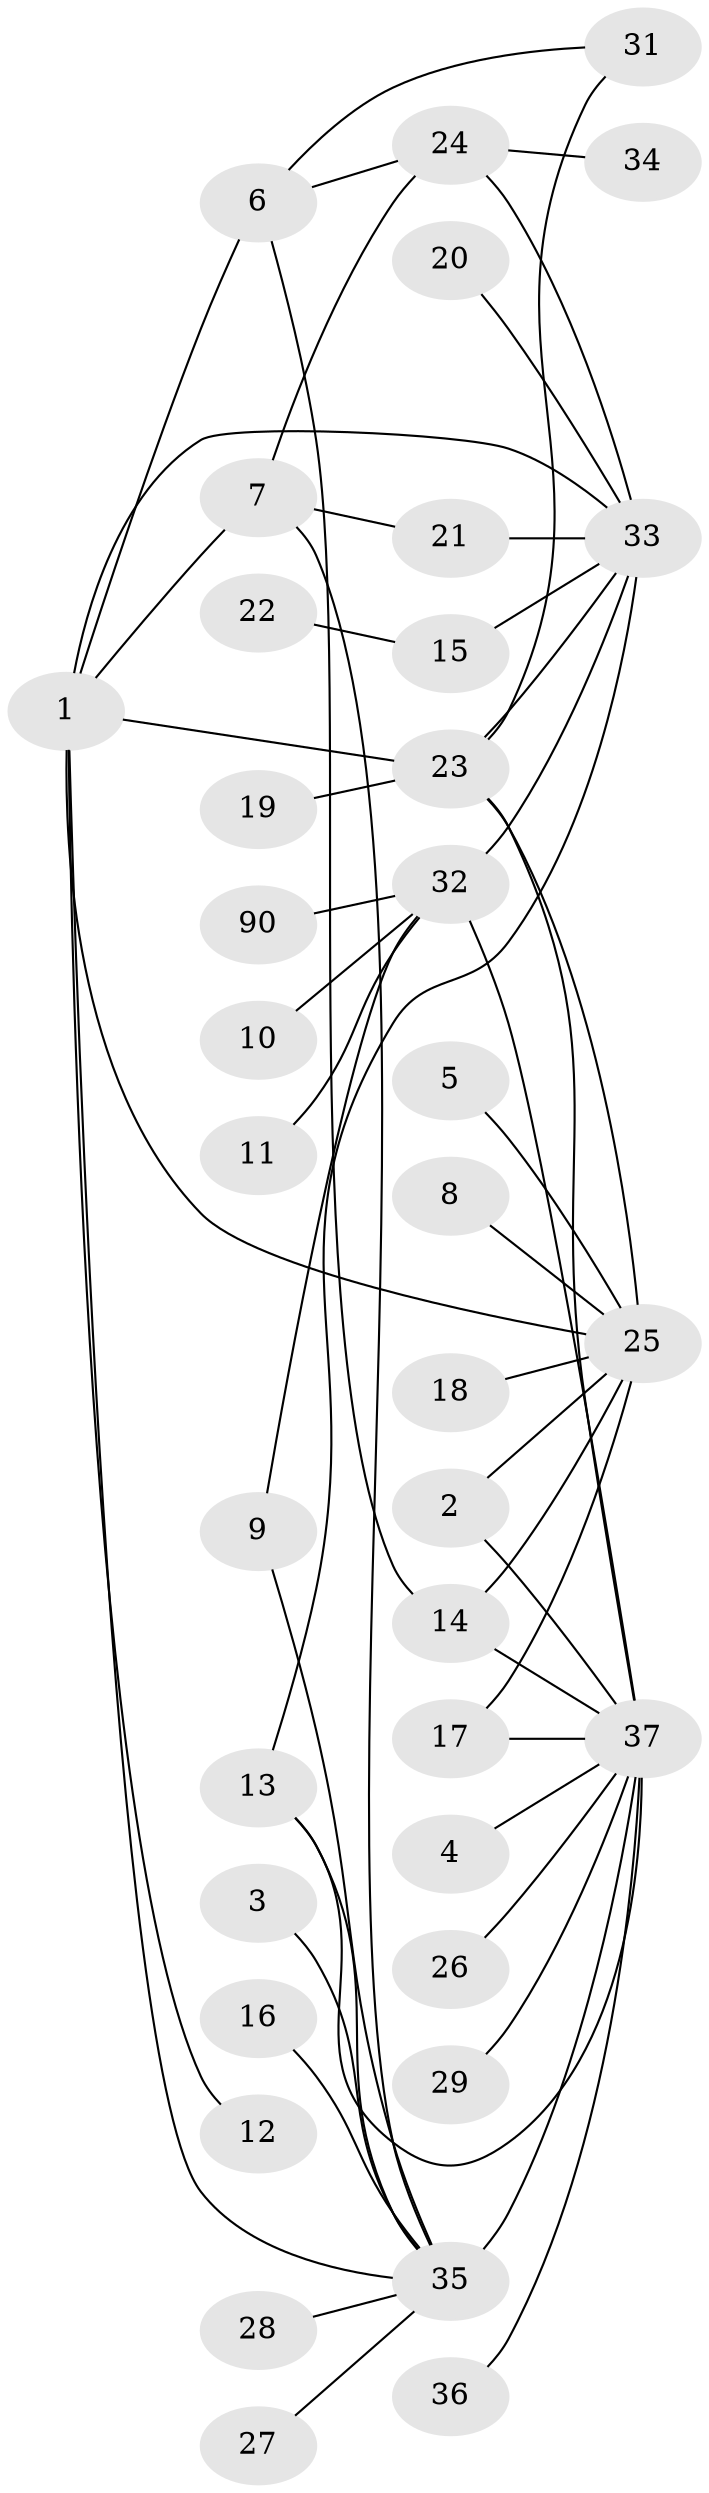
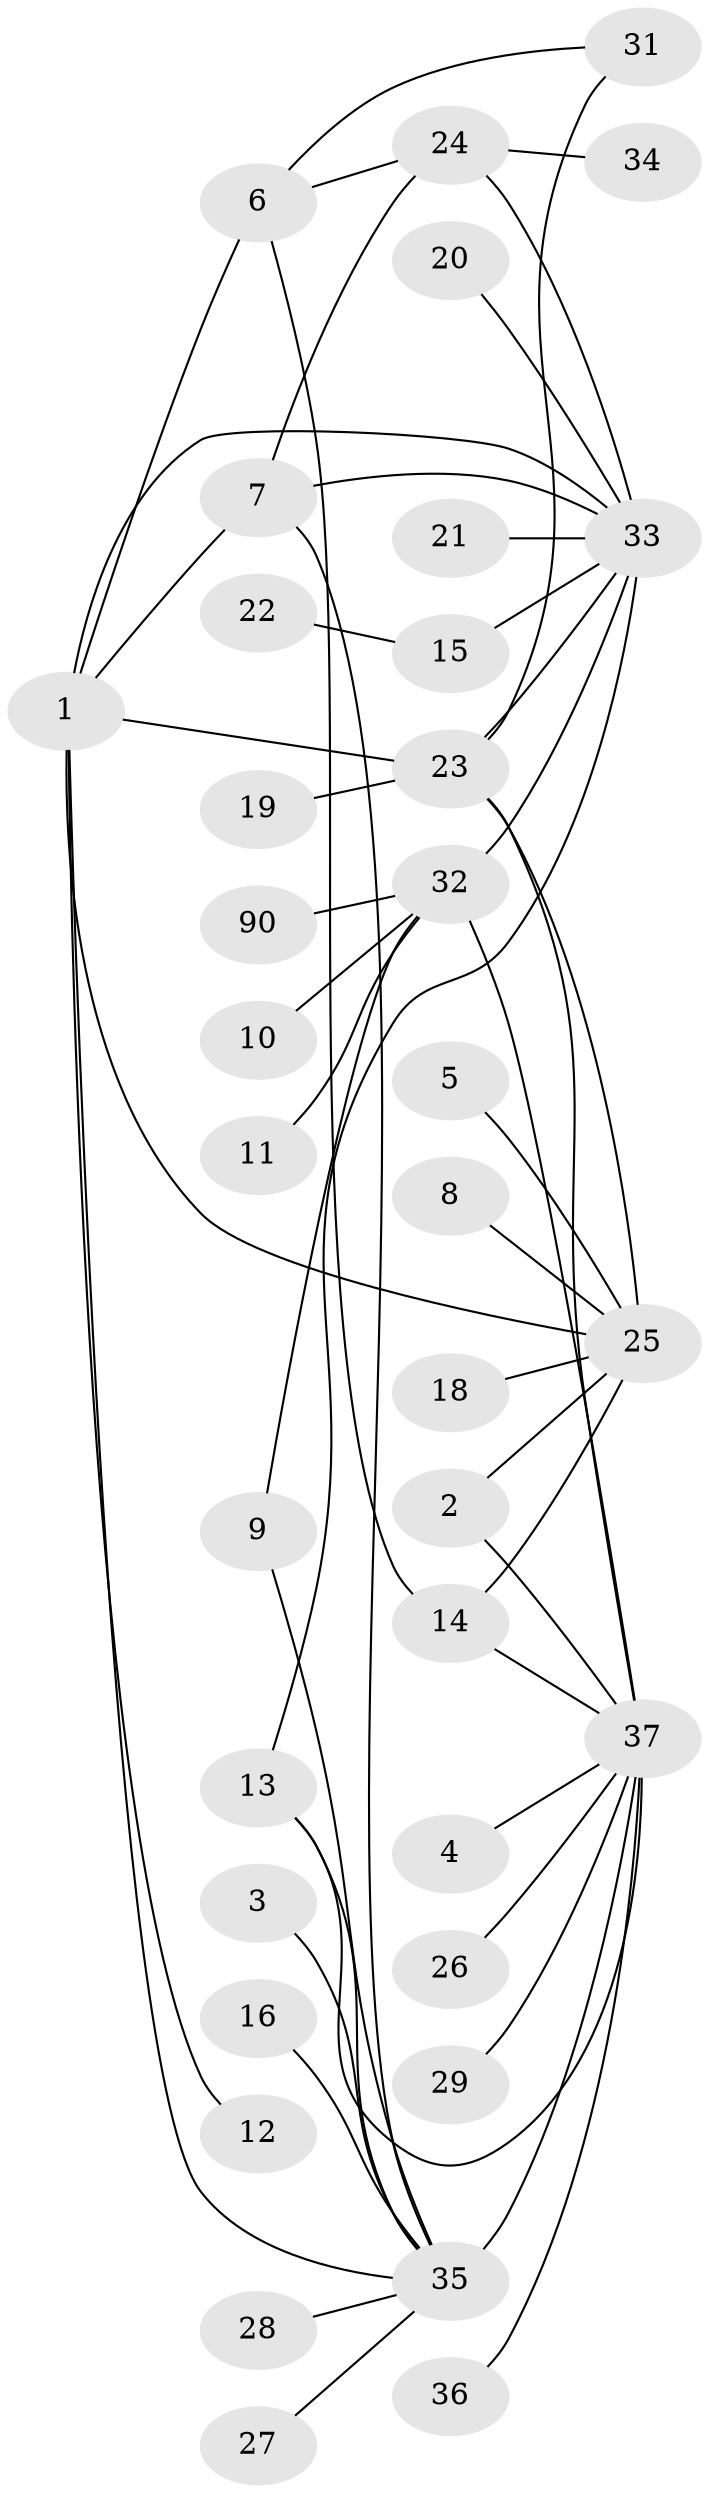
edge "7" -- "21": now "7" -- "33"
node "17": removed
